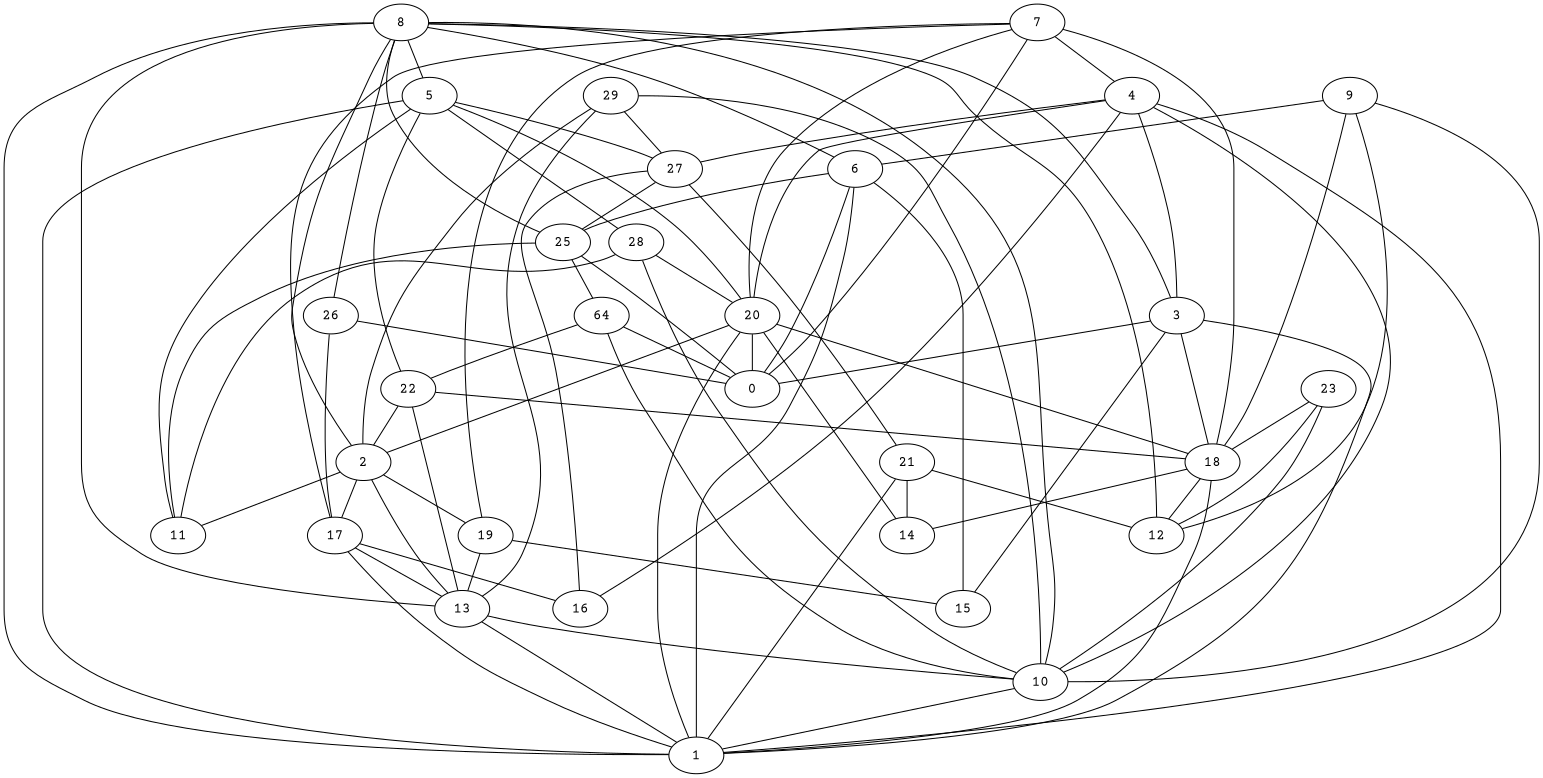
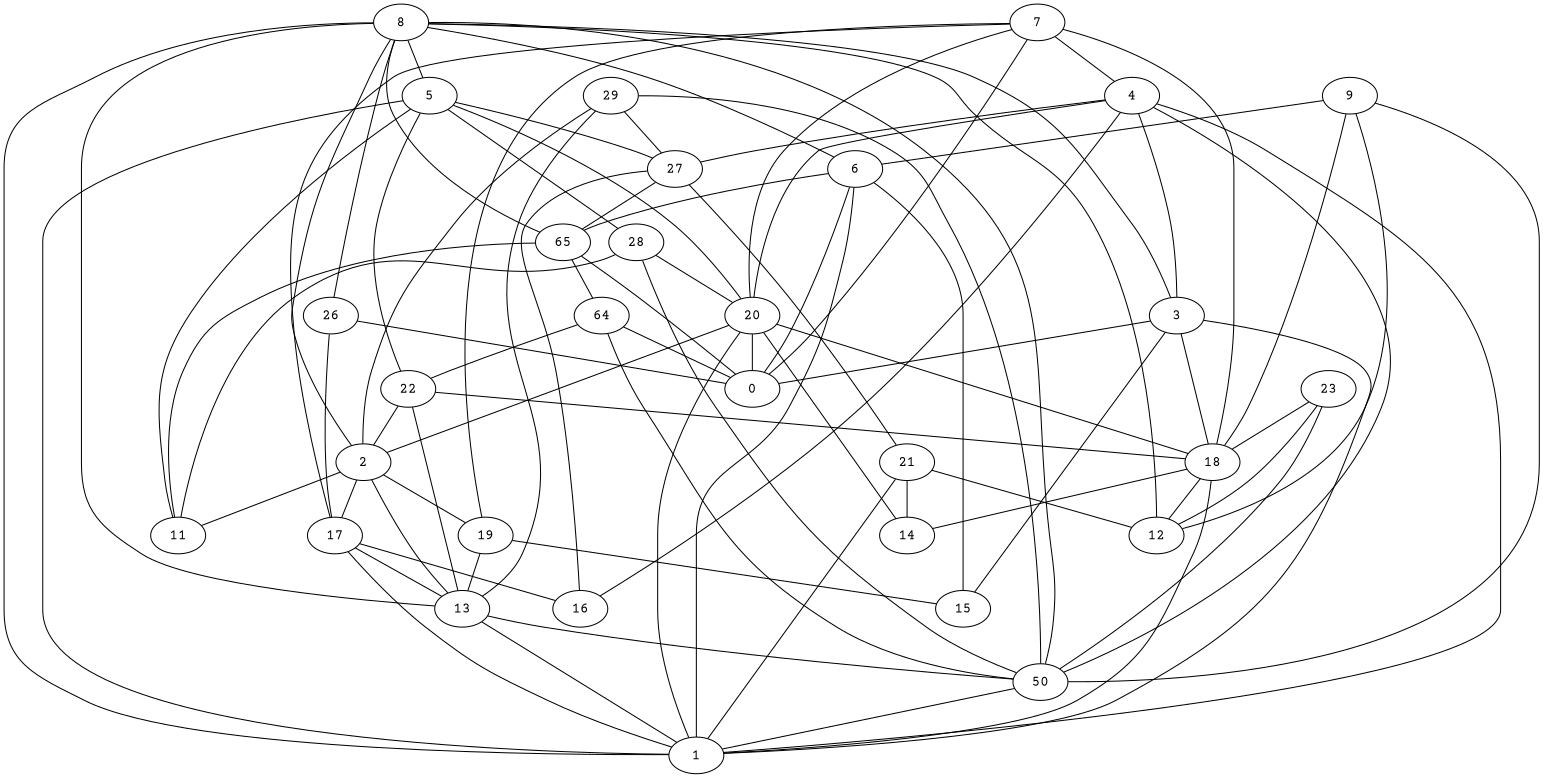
node "25": label "25" -> "65"
node "10": label "10" -> "50"
